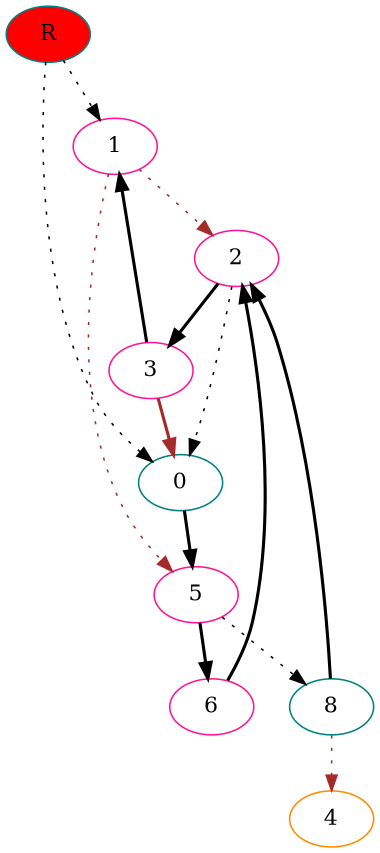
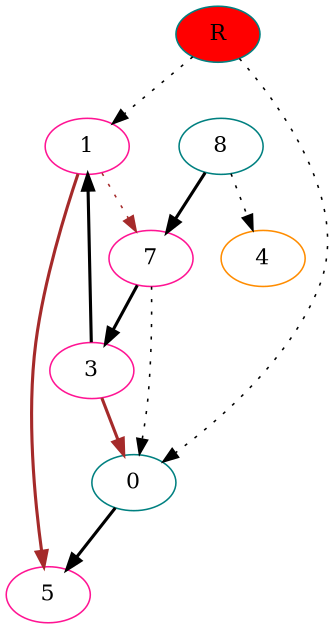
node "2": label "2" -> "7"
edge "1" -> "5": style dotted -> bold
edge "5" -> "8": removed
node "6": removed
edge "8" -> "4": color brown -> black
